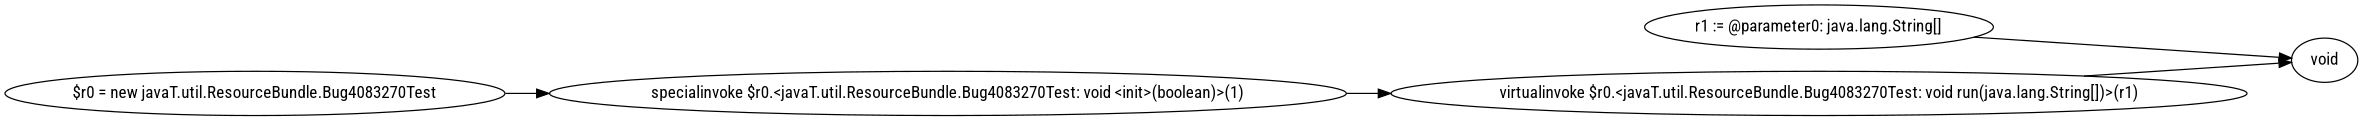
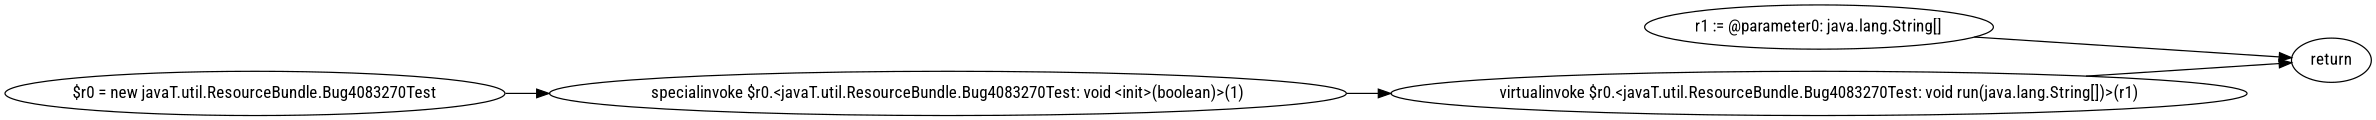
node "void": label "void" -> "return"
